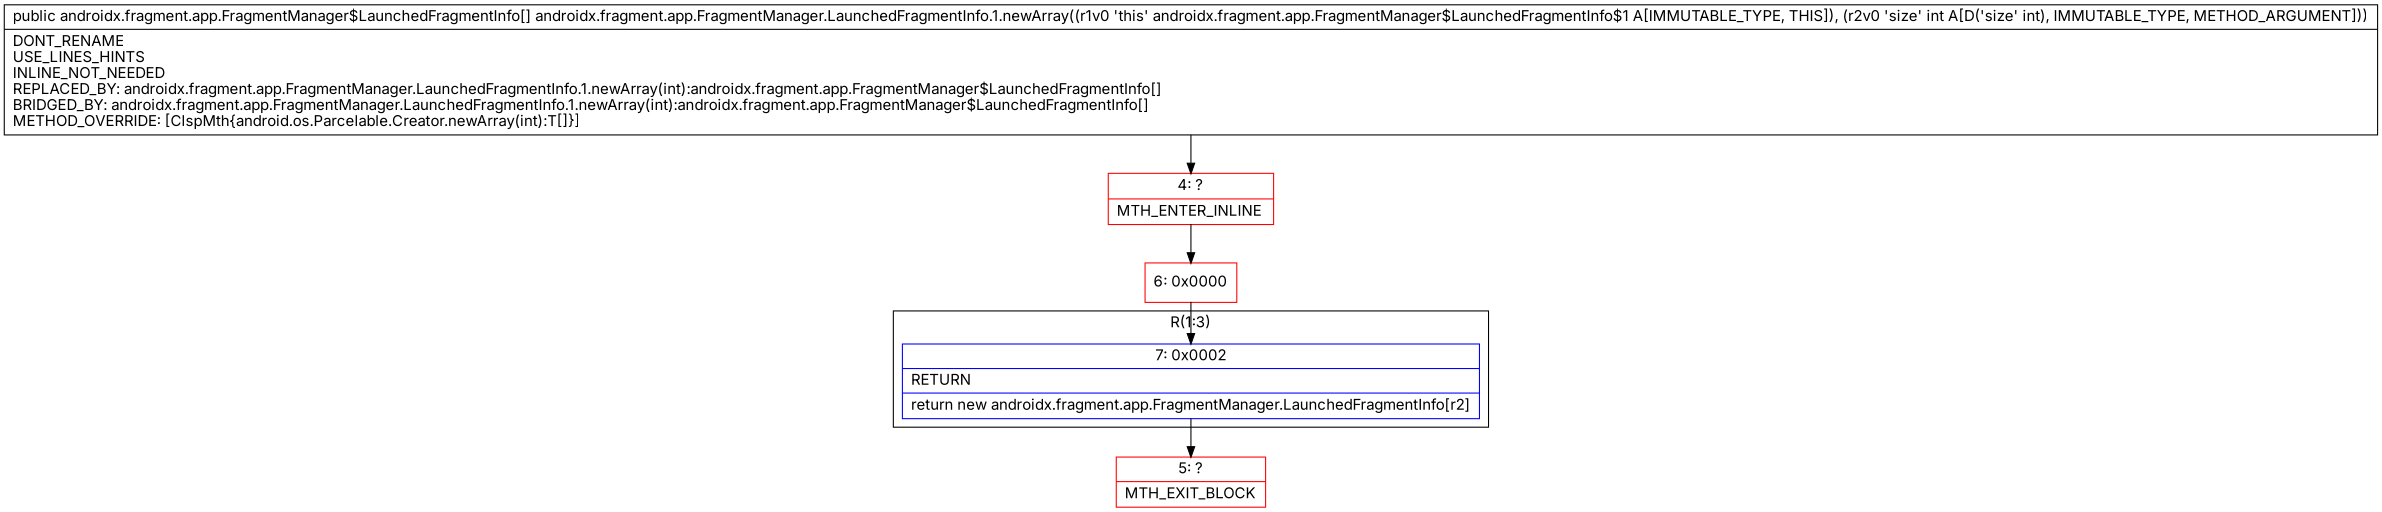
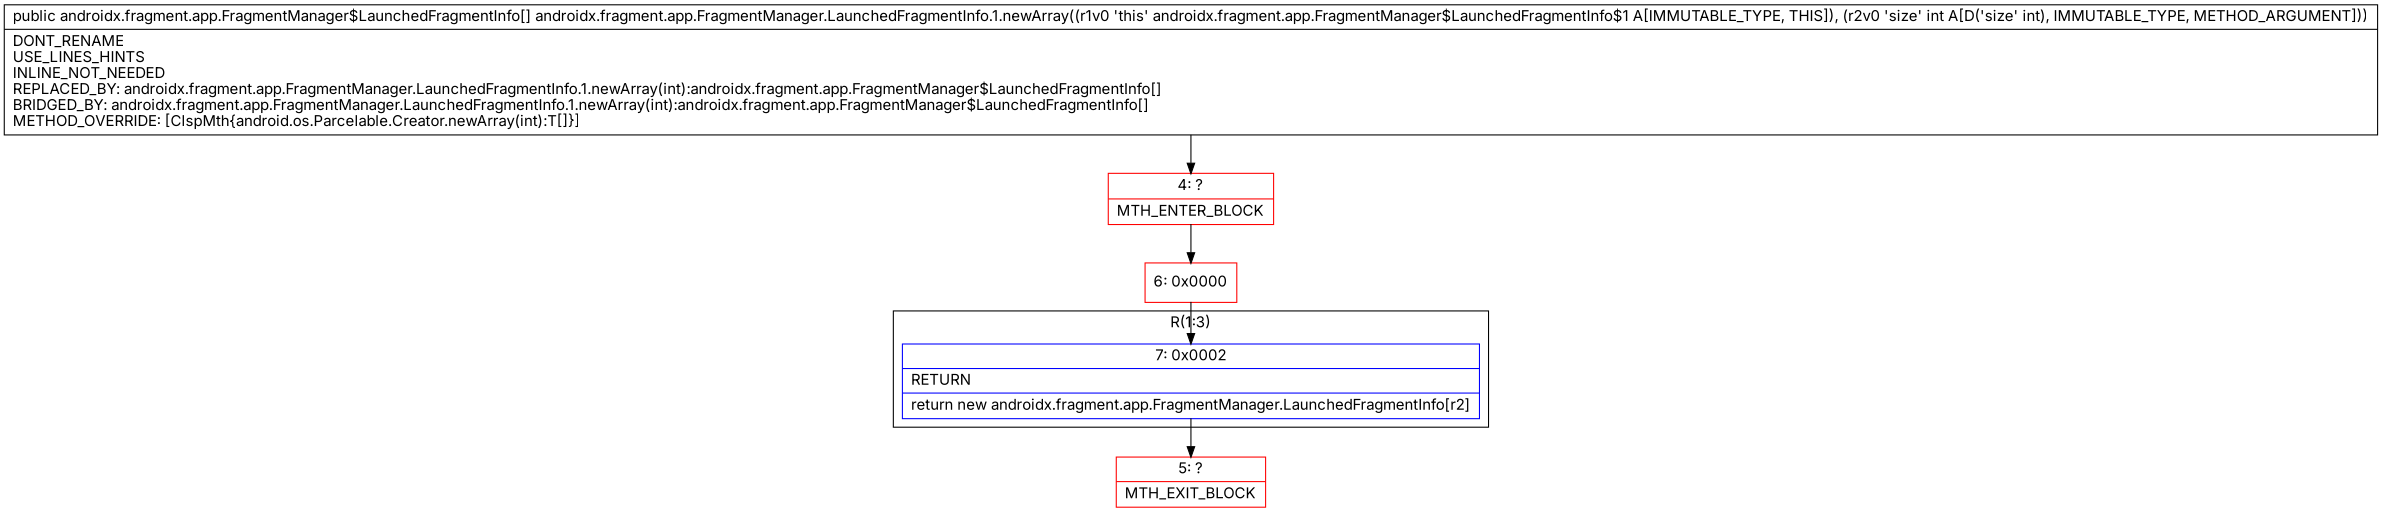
node "4: ?": text "MTH_ENTER_INLINE" -> "MTH_ENTER_BLOCK"
